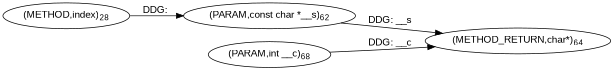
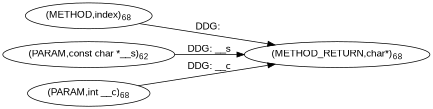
node "(METHOD,index)": text "28" -> "68"
edge "(METHOD,index)" -> "(PARAM,const char *__s)": now "(METHOD,index)" -> "(METHOD_RETURN,char*)"
node "(METHOD_RETURN,char*)": text "64" -> "68"
